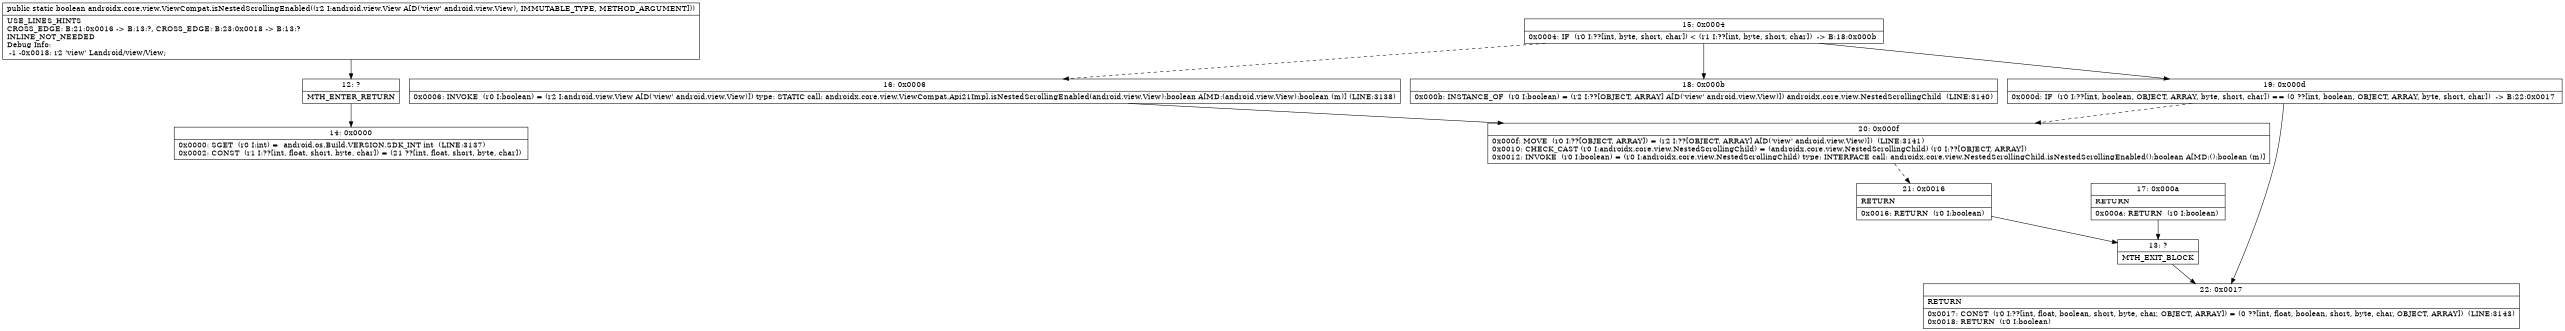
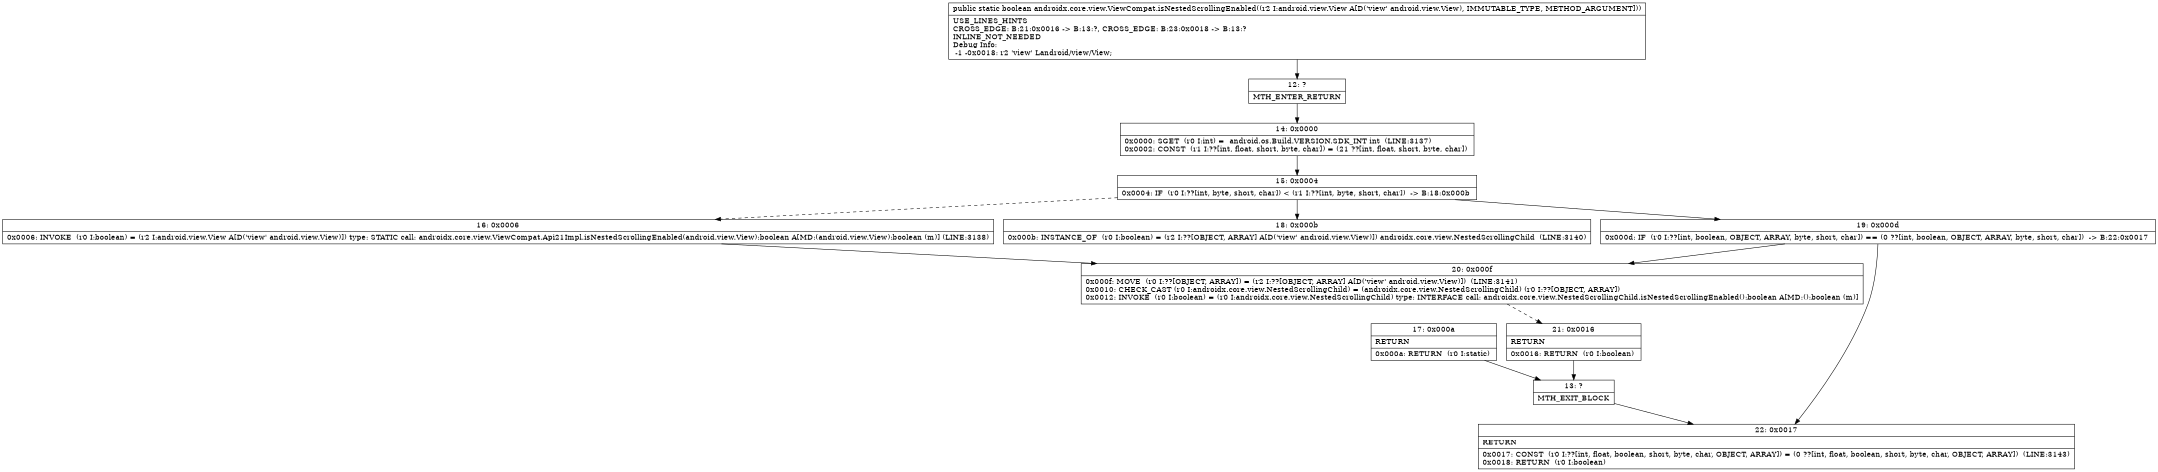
edge "19: 0x000d" -> "20: 0x000f": style dashed -> solid
edge "14: 0x0000" -> "15: 0x0004": added
node "17: 0x000a": text "0x000a: RETURN  (r0 I:boolean)" -> "0x000a: RETURN  (r0 I:static)"
